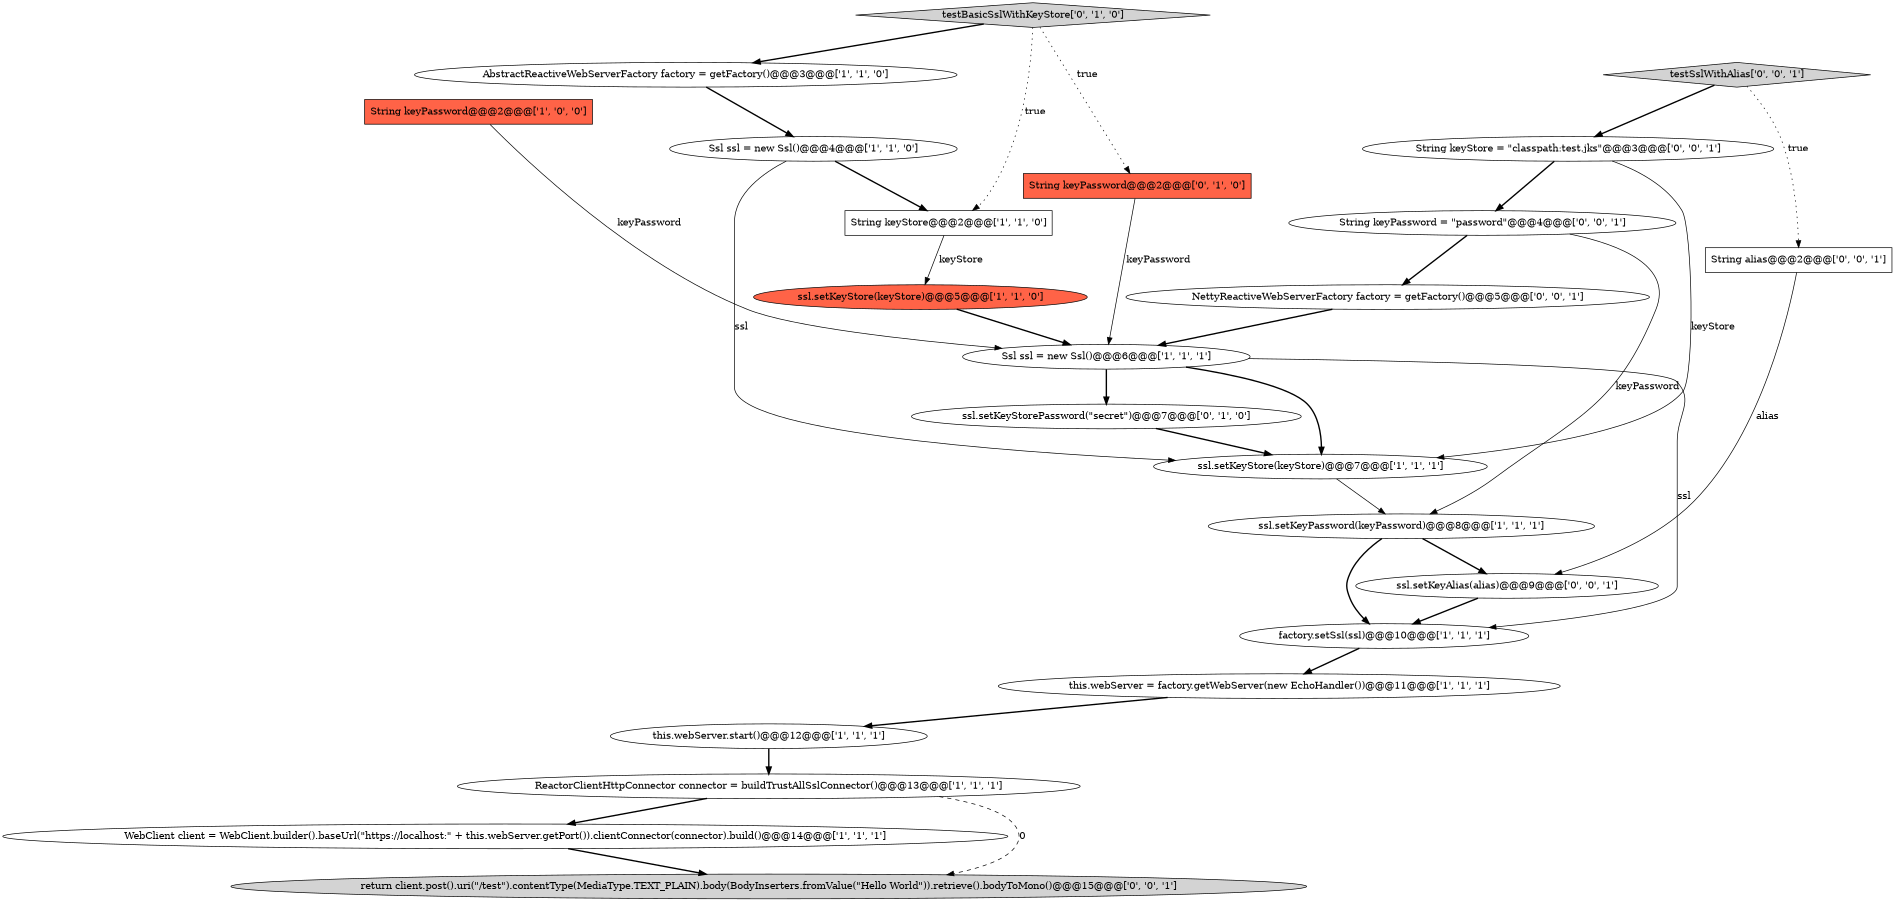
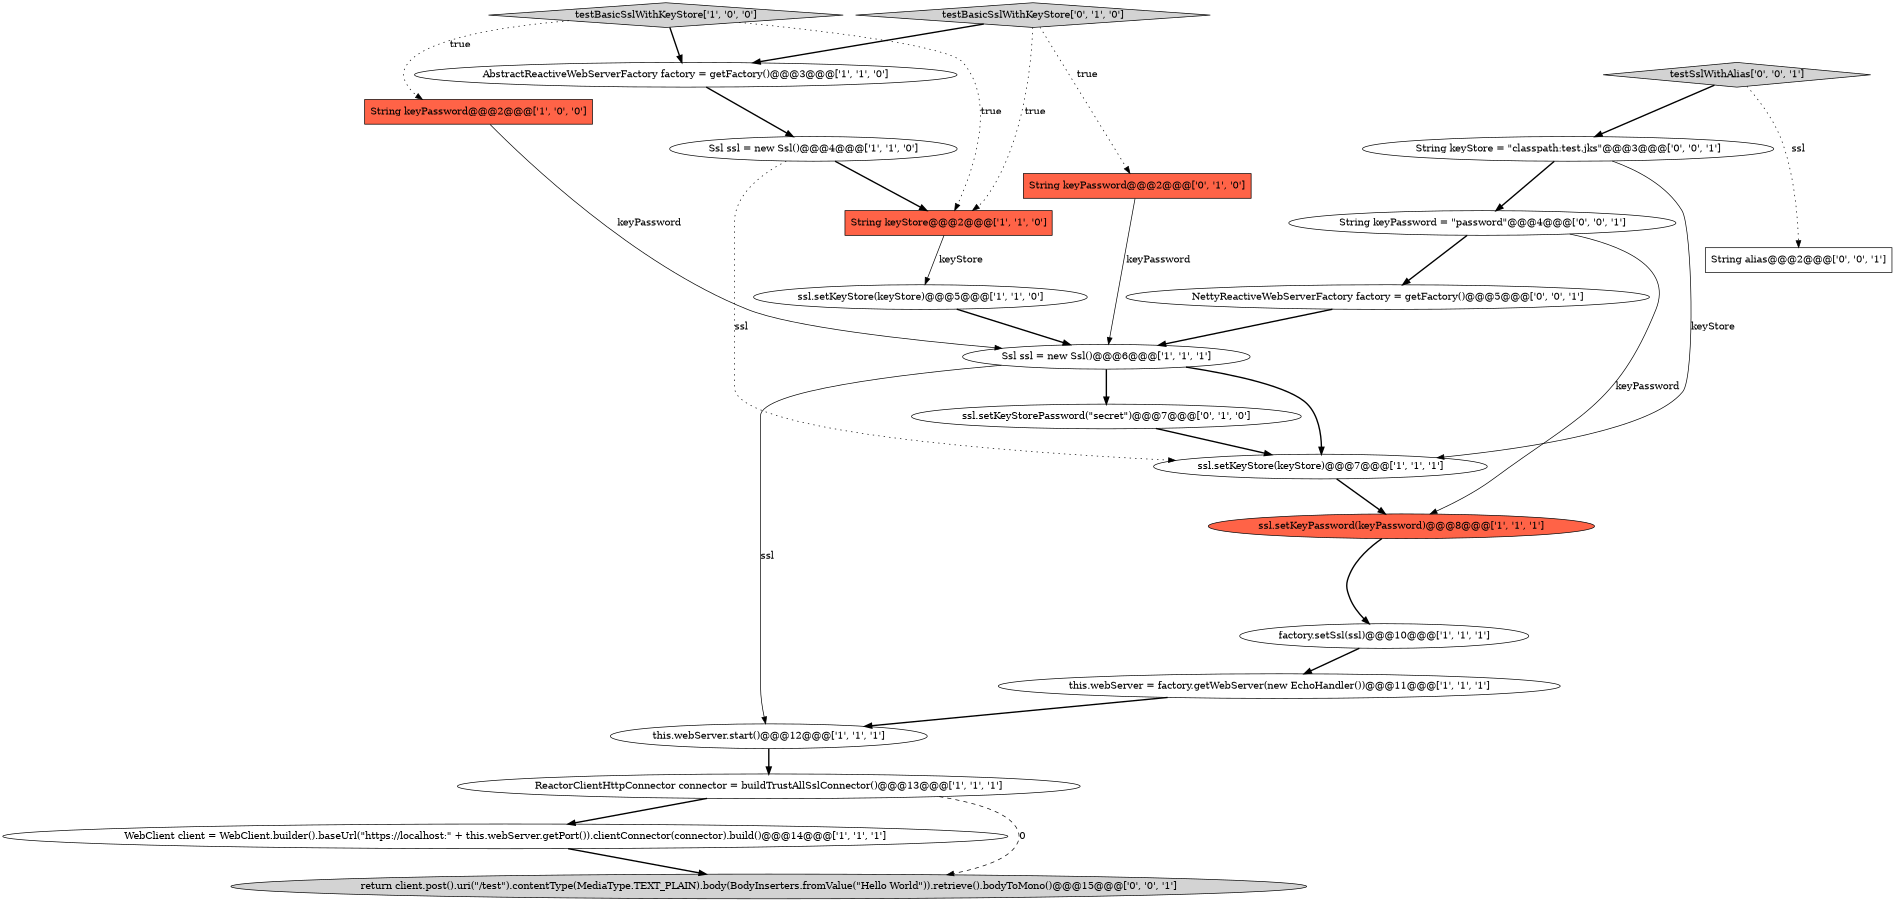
node "testBasicSslWithKeyStore['1', '0', '0']": added
edge "testSslWithAlias['0', '0', '1']" -> "String alias@@@2@@@['0', '0', '1']": label "true" -> "ssl"
node "String keyStore@@@2@@@['1', '1', '0']": fillcolor white -> tomato
node "ssl.setKeyStore(keyStore)@@@5@@@['1', '1', '0']": fillcolor tomato -> white
edge "Ssl ssl = new Ssl()@@@6@@@['1', '1', '1']" -> "factory.setSsl(ssl)@@@10@@@['1', '1', '1']": now "Ssl ssl = new Ssl()@@@6@@@['1', '1', '1']" -> "this.webServer.start()@@@12@@@['1', '1', '1']"
edge "Ssl ssl = new Ssl()@@@4@@@['1', '1', '0']" -> "ssl.setKeyStore(keyStore)@@@7@@@['1', '1', '1']": style solid -> dotted
edge "ssl.setKeyStore(keyStore)@@@7@@@['1', '1', '1']" -> "ssl.setKeyPassword(keyPassword)@@@8@@@['1', '1', '1']": style solid -> bold
node "ssl.setKeyPassword(keyPassword)@@@8@@@['1', '1', '1']": fillcolor white -> tomato
node "ssl.setKeyAlias(alias)@@@9@@@['0', '0', '1']": removed
